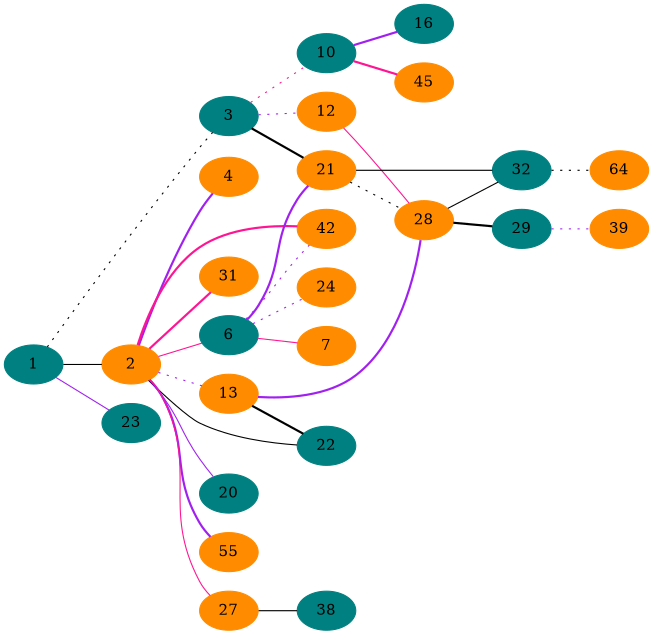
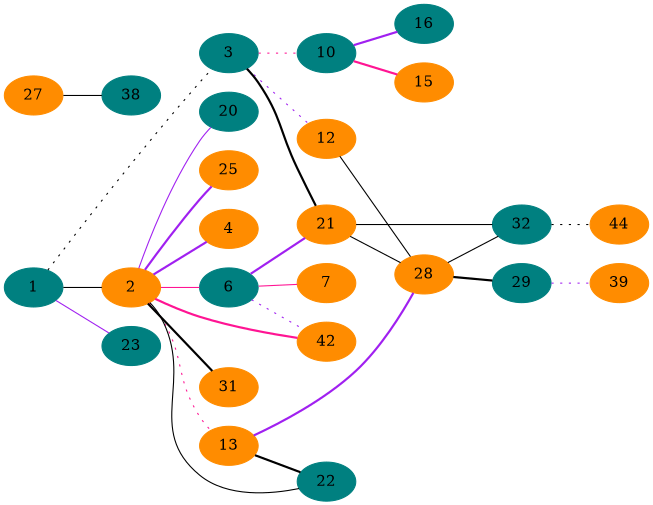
node "45": label "45" -> "15"
edge "12" -- "28": color deeppink -> black
node "64": label "64" -> "44"
edge "21" -- "28": style dotted -> solid
node "24": removed
edge "31" -- "2": color deeppink -> black
edge "2" -- "13": color purple -> deeppink
edge "2" -- "27": removed
node "55": label "55" -> "25"
